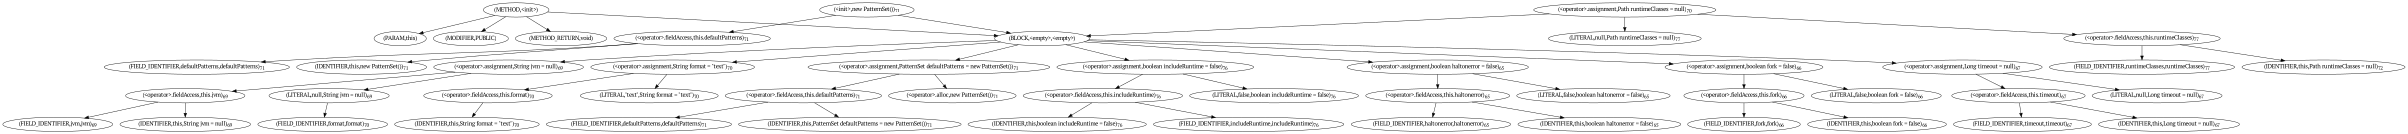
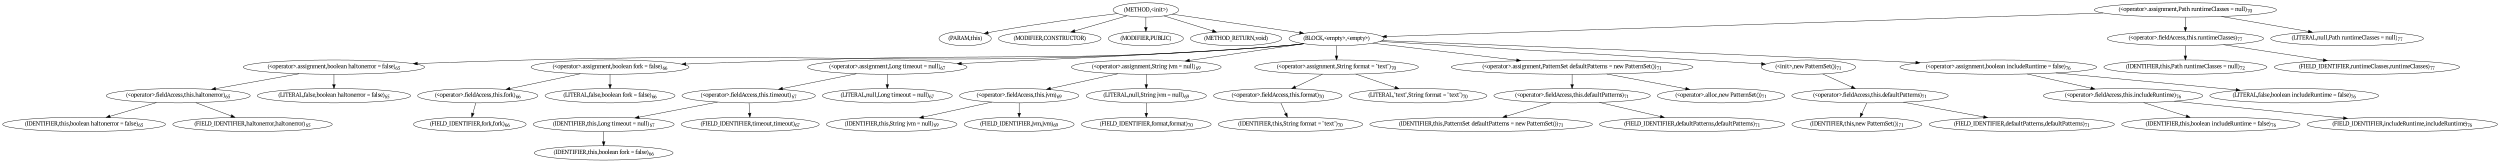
edge "(<init>,new PatternSet())" -> "(BLOCK,<empty>,<empty>)": reversed
node "(MODIFIER,CONSTRUCTOR)": added
edge "(<operator>.fieldAccess,this.fork)" -> "(IDENTIFIER,this,boolean fork = false)": now "(IDENTIFIER,this,Long timeout = null)" -> "(IDENTIFIER,this,boolean fork = false)"
